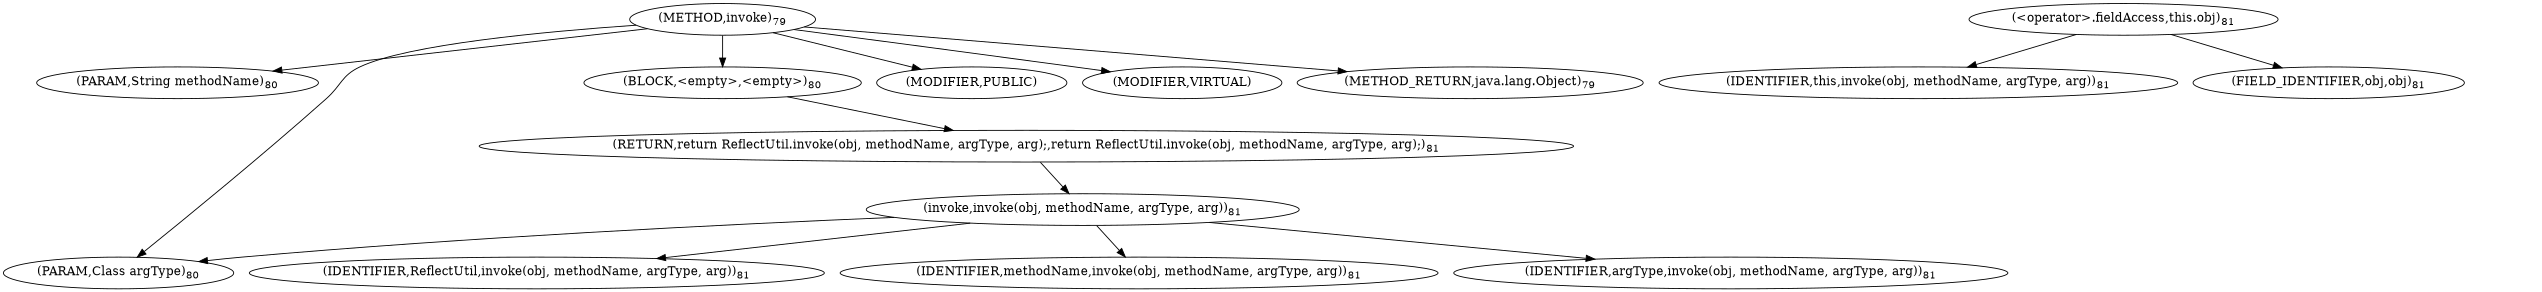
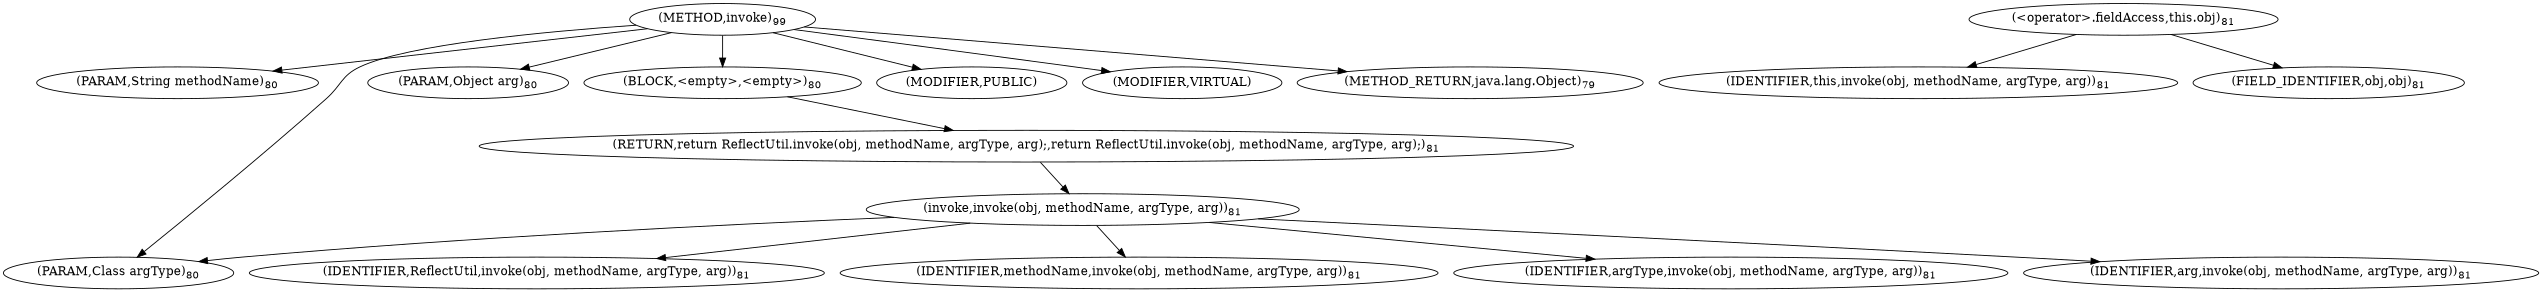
node "(METHOD,invoke)": text "79" -> "99"
node "(PARAM,Object arg)": added
node "(IDENTIFIER,arg,invoke(obj, methodName, argType, arg))": added
